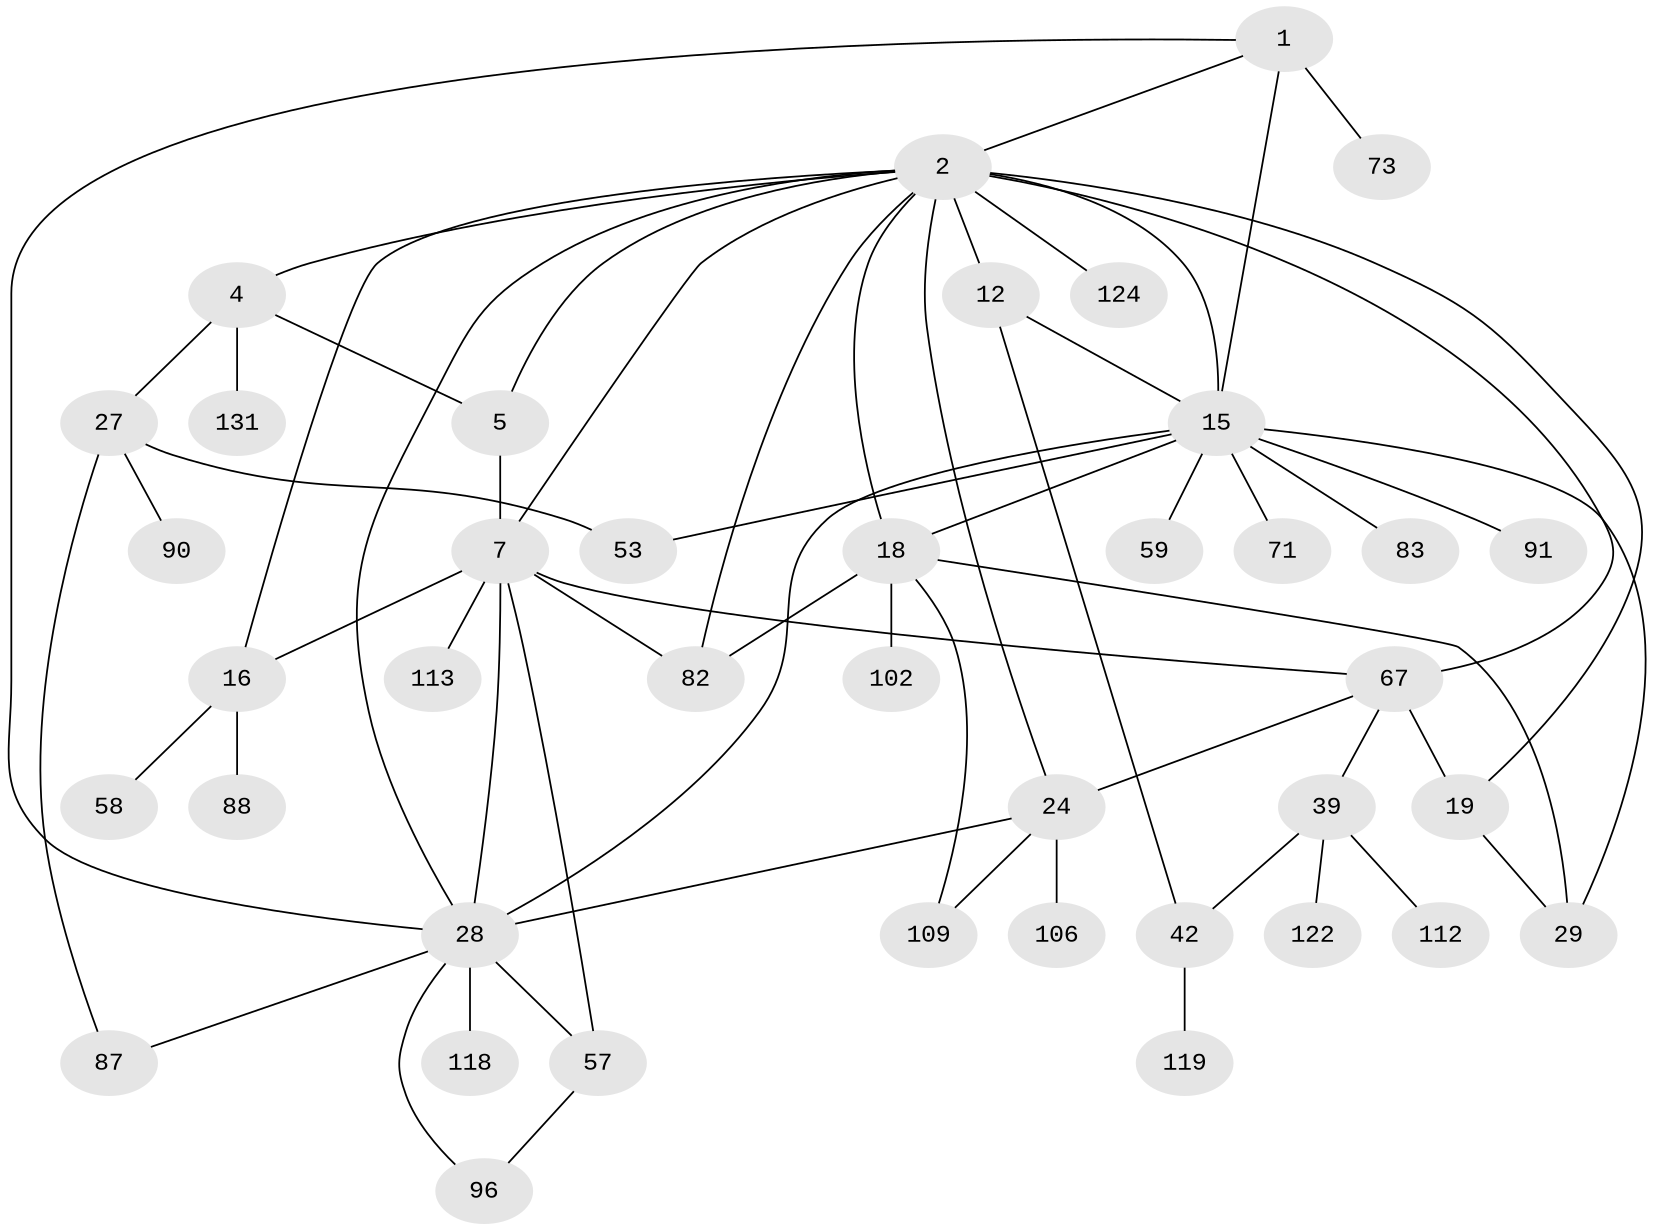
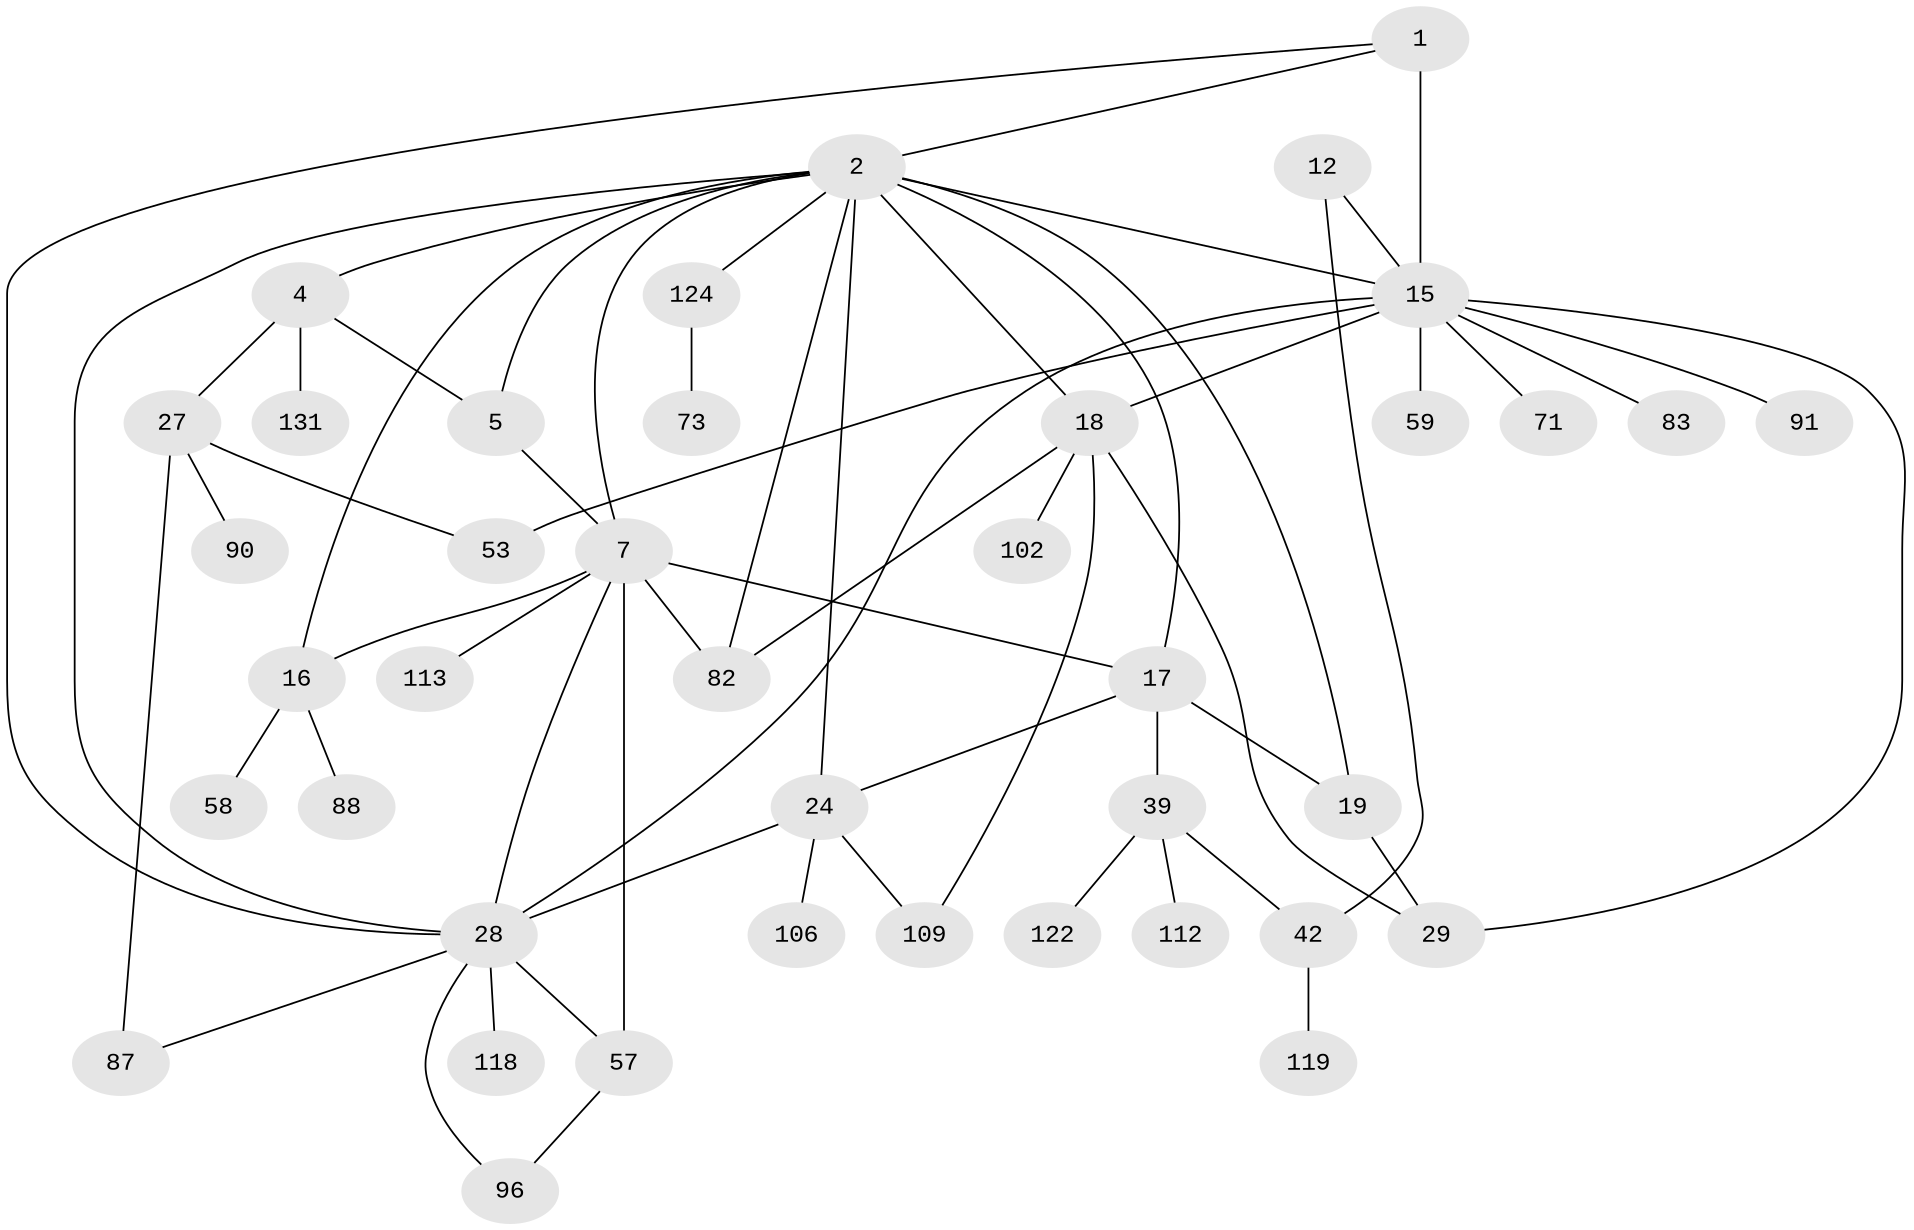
edge "1" -- "73": now "124" -- "73"
edge "2" -- "12": removed
node "67": label "67" -> "17"
